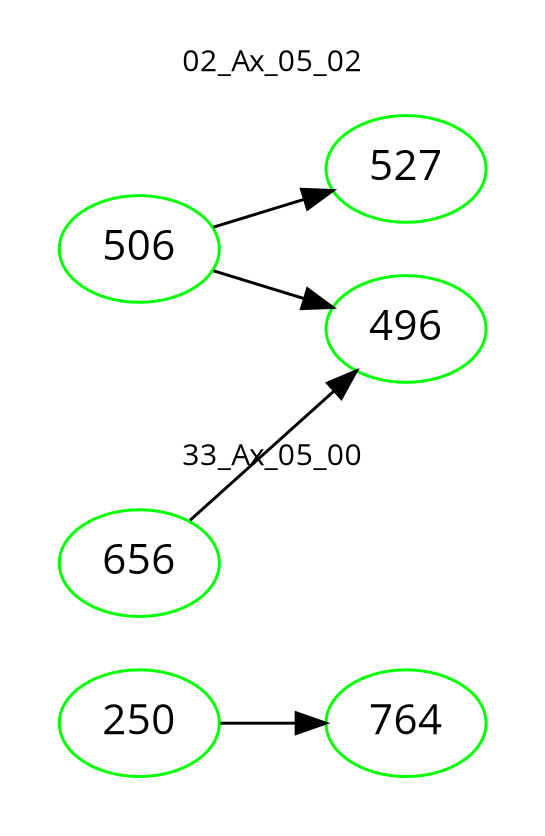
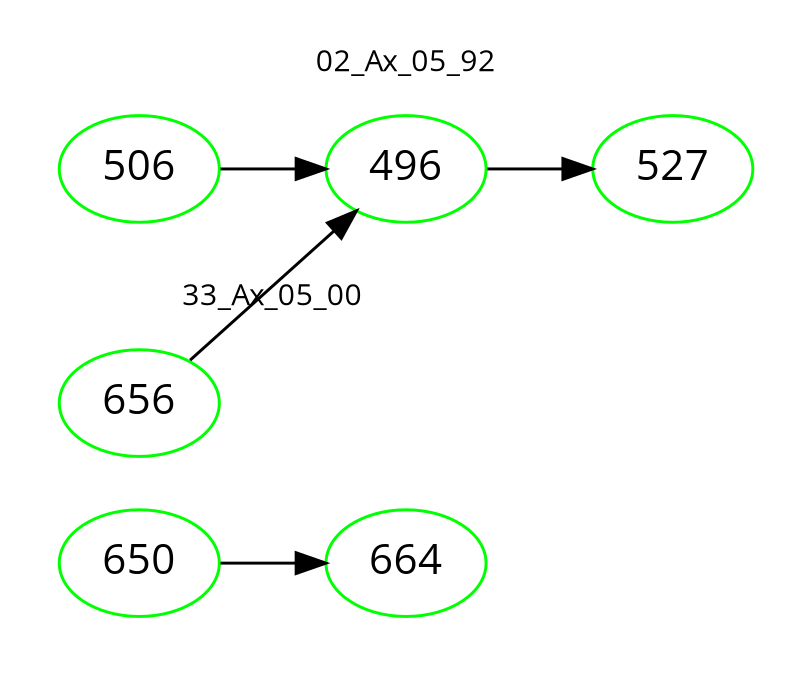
cluster "02_Ax_05_02": label "02_Ax_05_02" -> "02_Ax_05_92"
edge "506" -> "527": now "496" -> "527"
node "250": label "250" -> "650"
node "764": label "764" -> "664"
